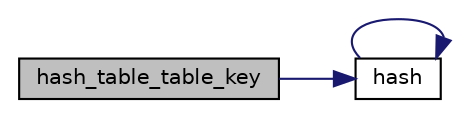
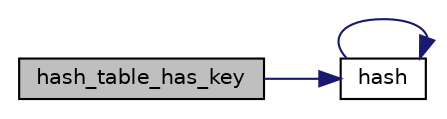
node "hash_table_table_key": label "hash_table_table_key" -> "hash_table_has_key"
